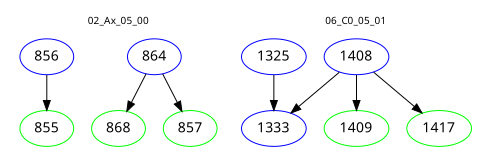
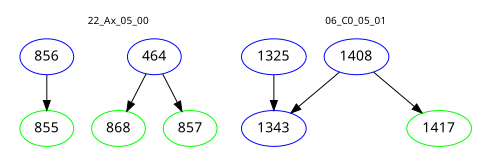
cluster "02_Ax_05_00": label "02_Ax_05_00" -> "22_Ax_05_00"
node "864": label "864" -> "464"
node "1333": label "1333" -> "1343"
node "1409": removed
